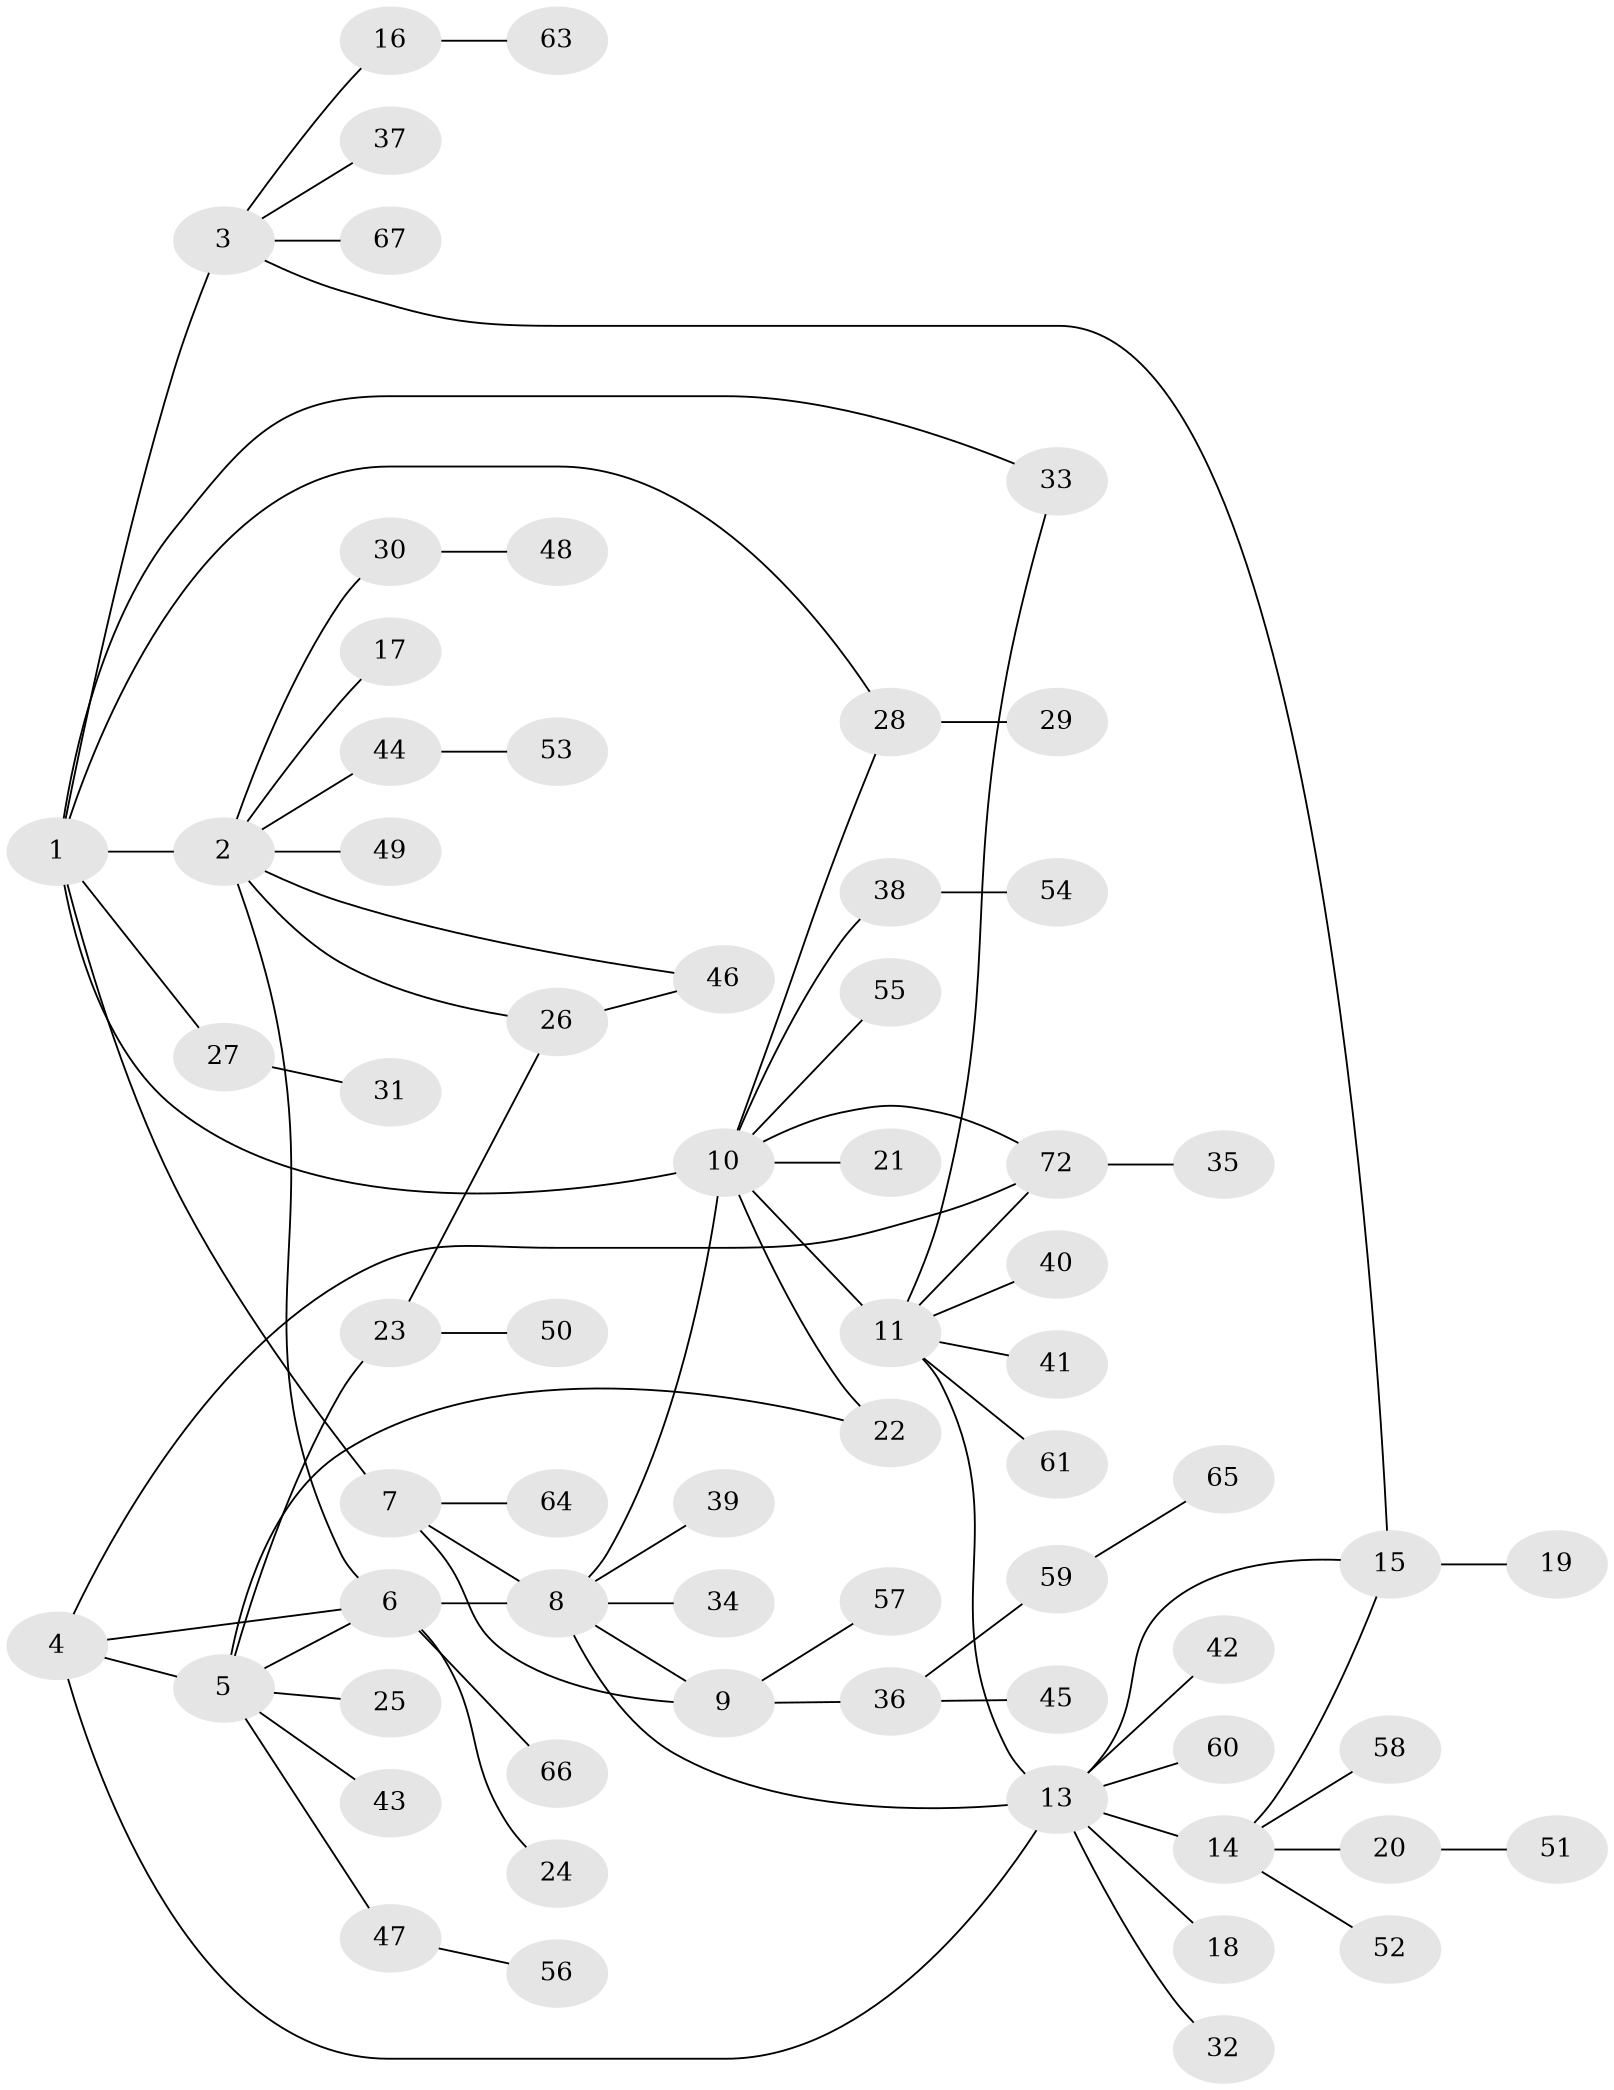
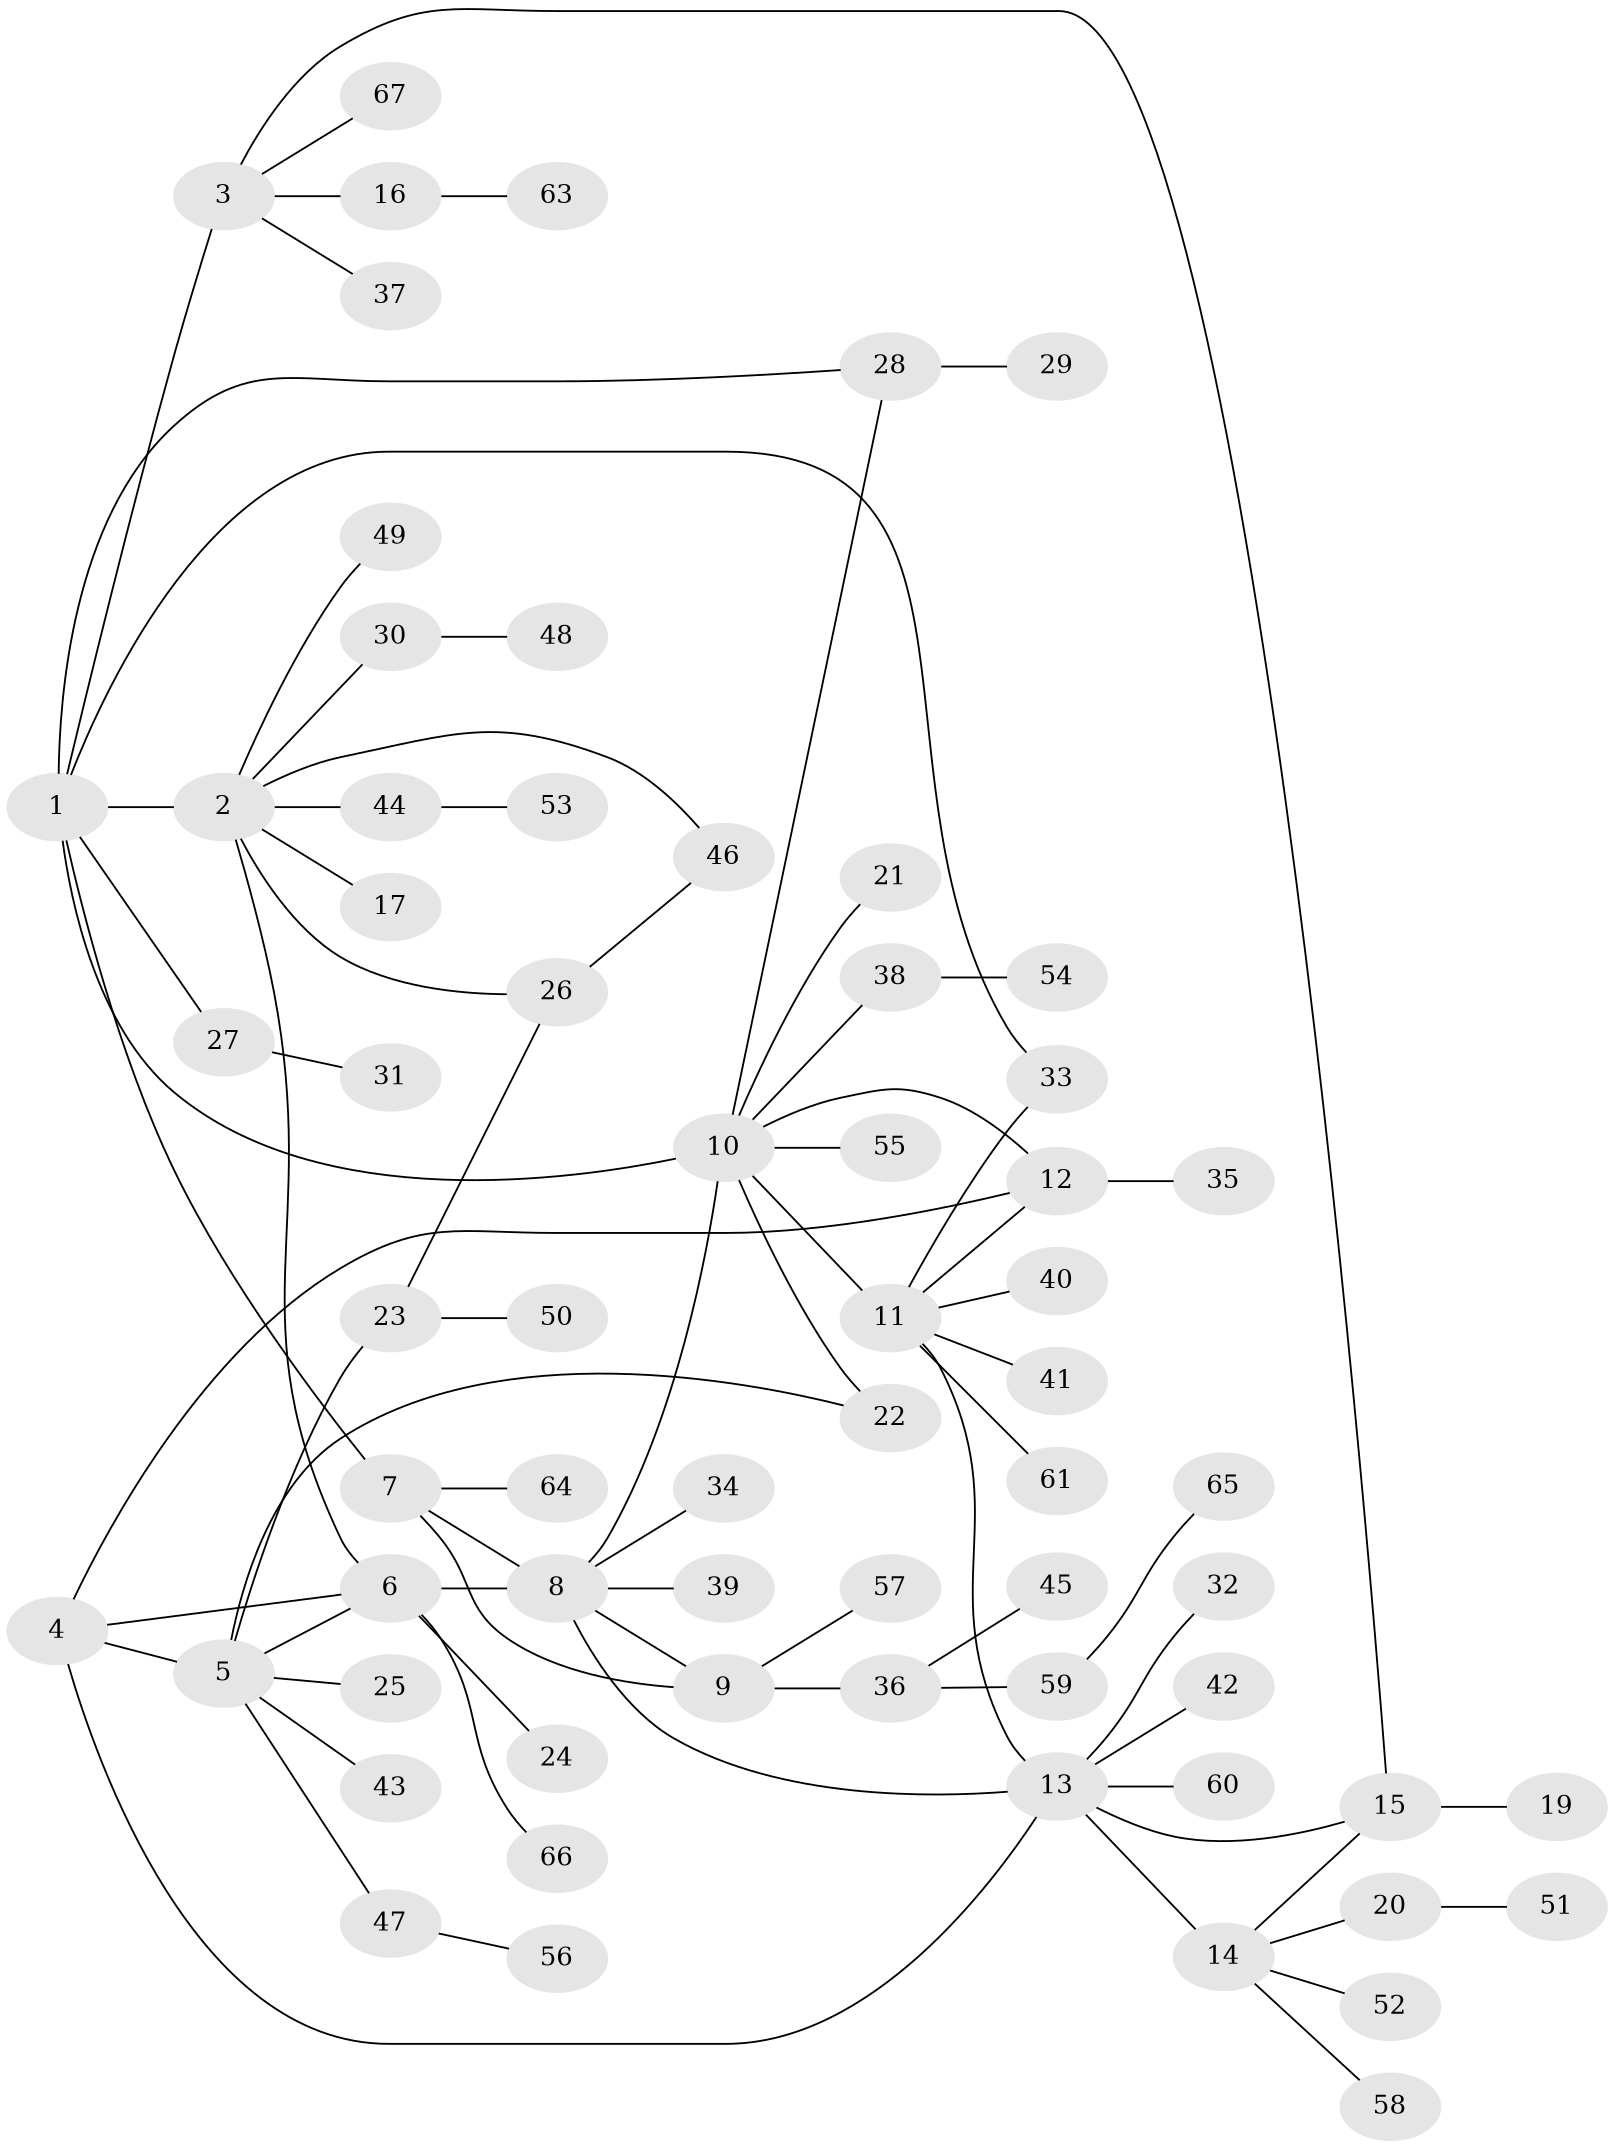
node "72": label "72" -> "12"
node "18": removed
